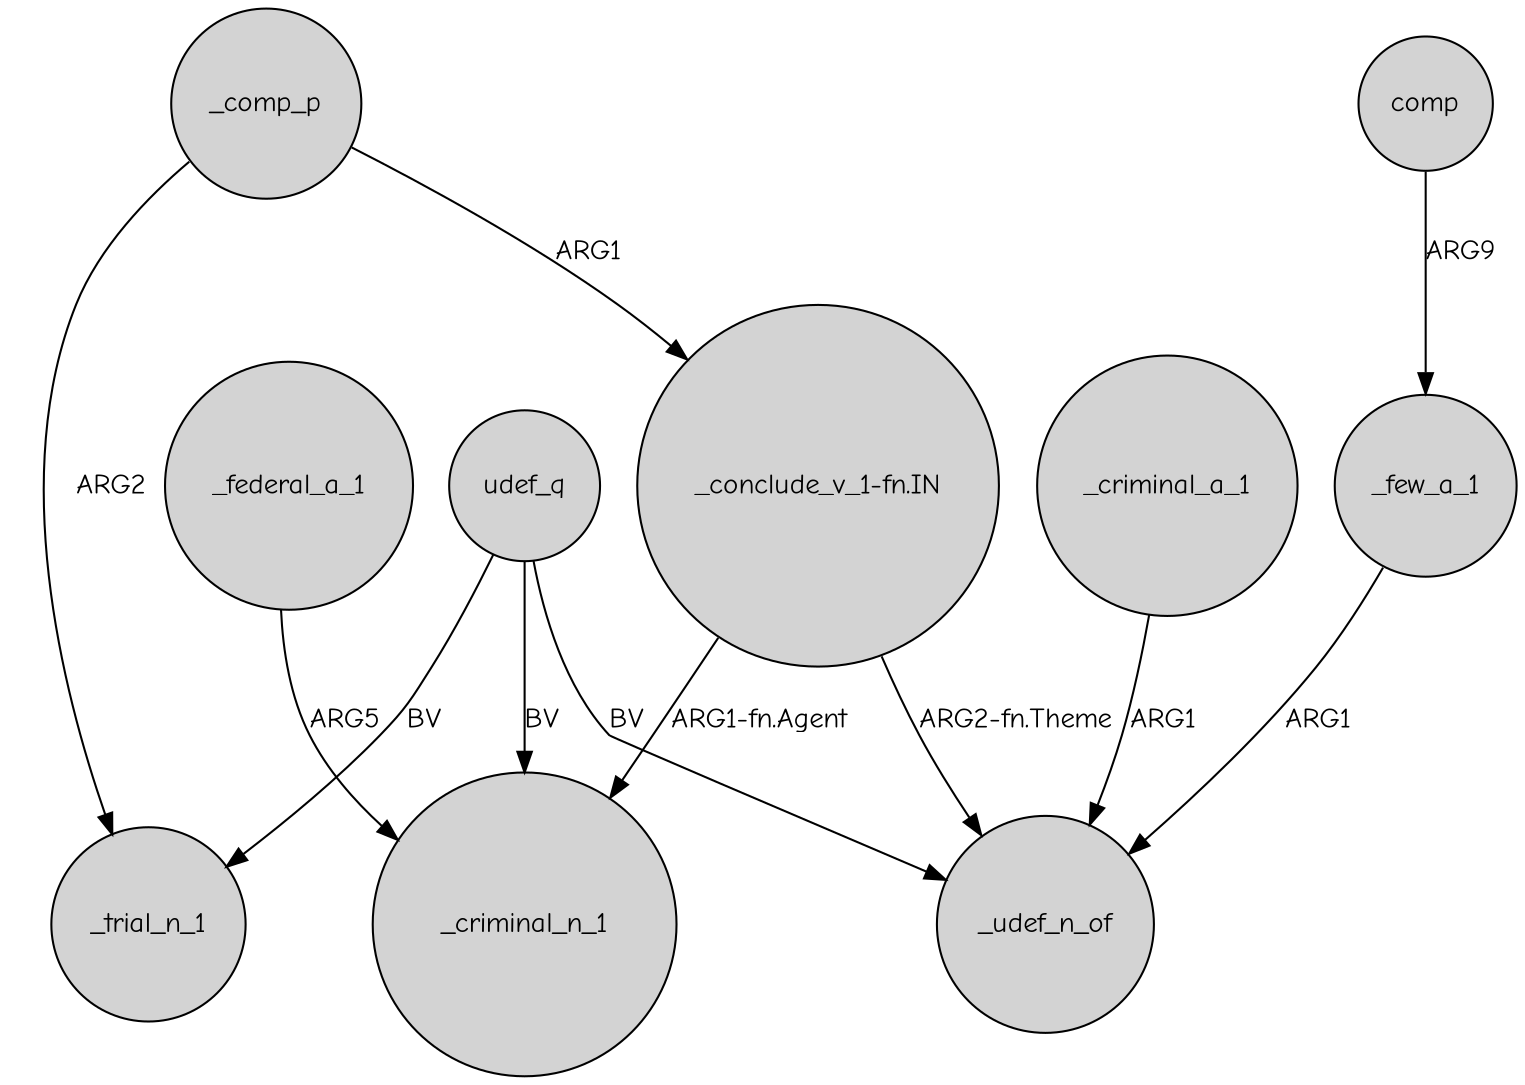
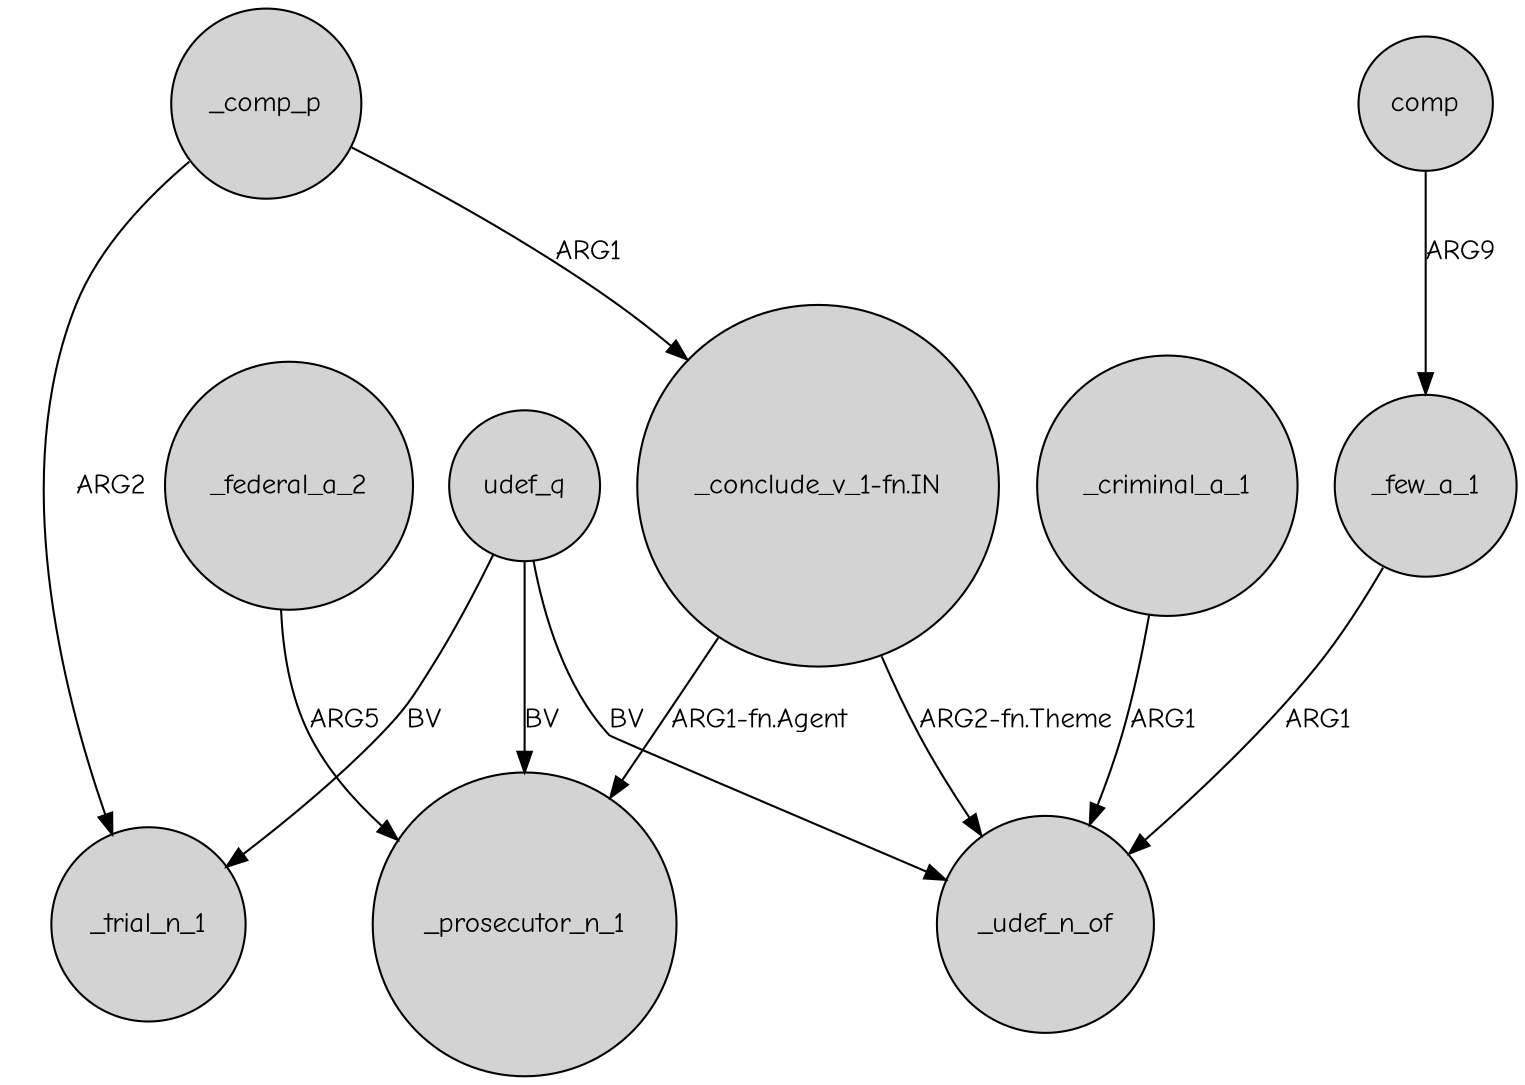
node "_federal_a_1": label "_federal_a_1" -> "_federal_a_2"
node "_criminal_n_1": label "_criminal_n_1" -> "_prosecutor_n_1"
